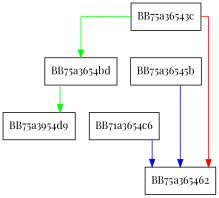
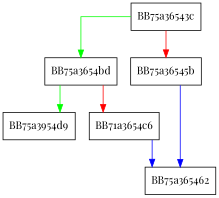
edge "BB75a36543c" -> "BB75a365462": now "BB75a36543c" -> "BB75a36545b"
edge "BB75a3654bd" -> "BB71a3654c6": added
